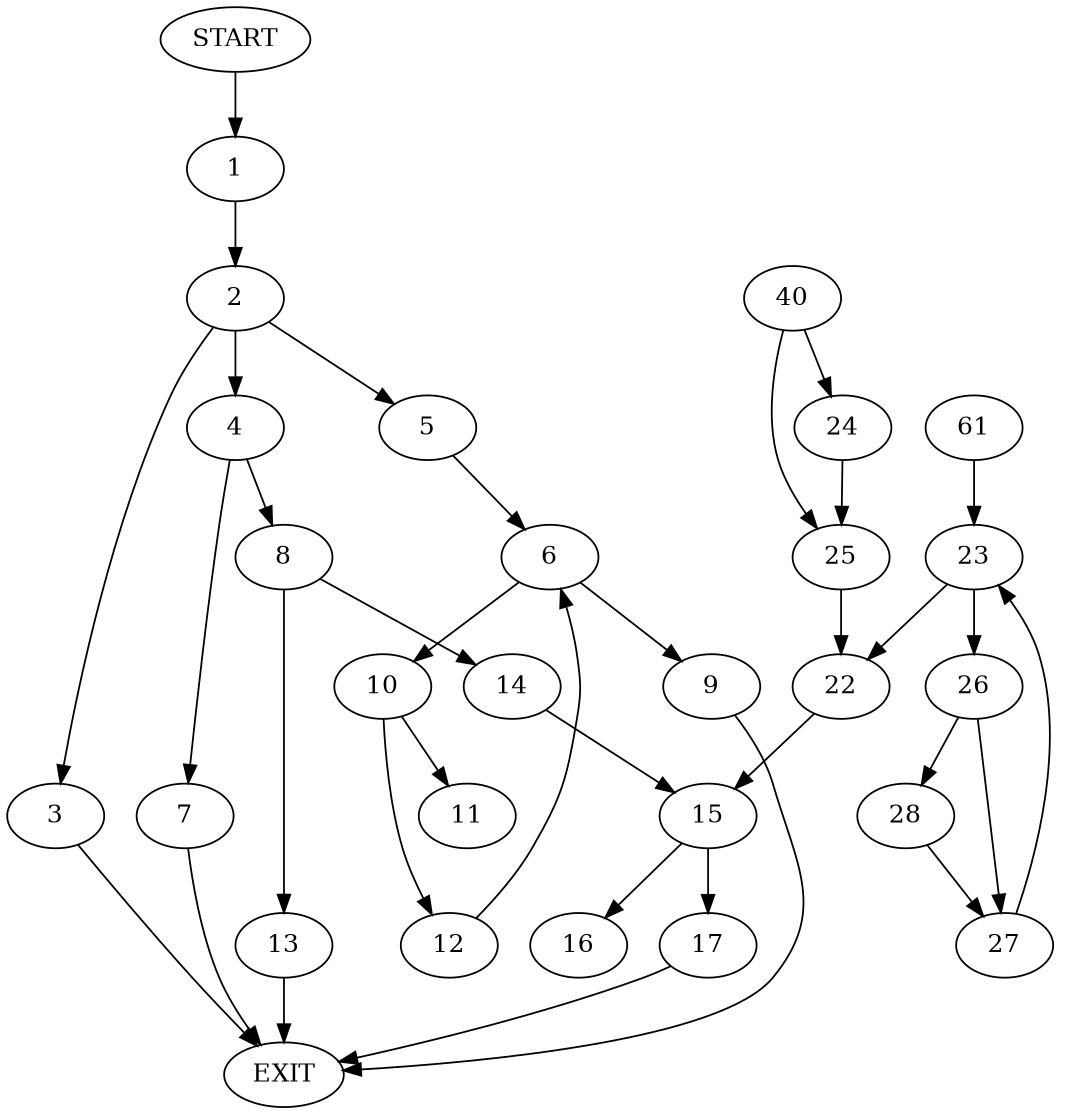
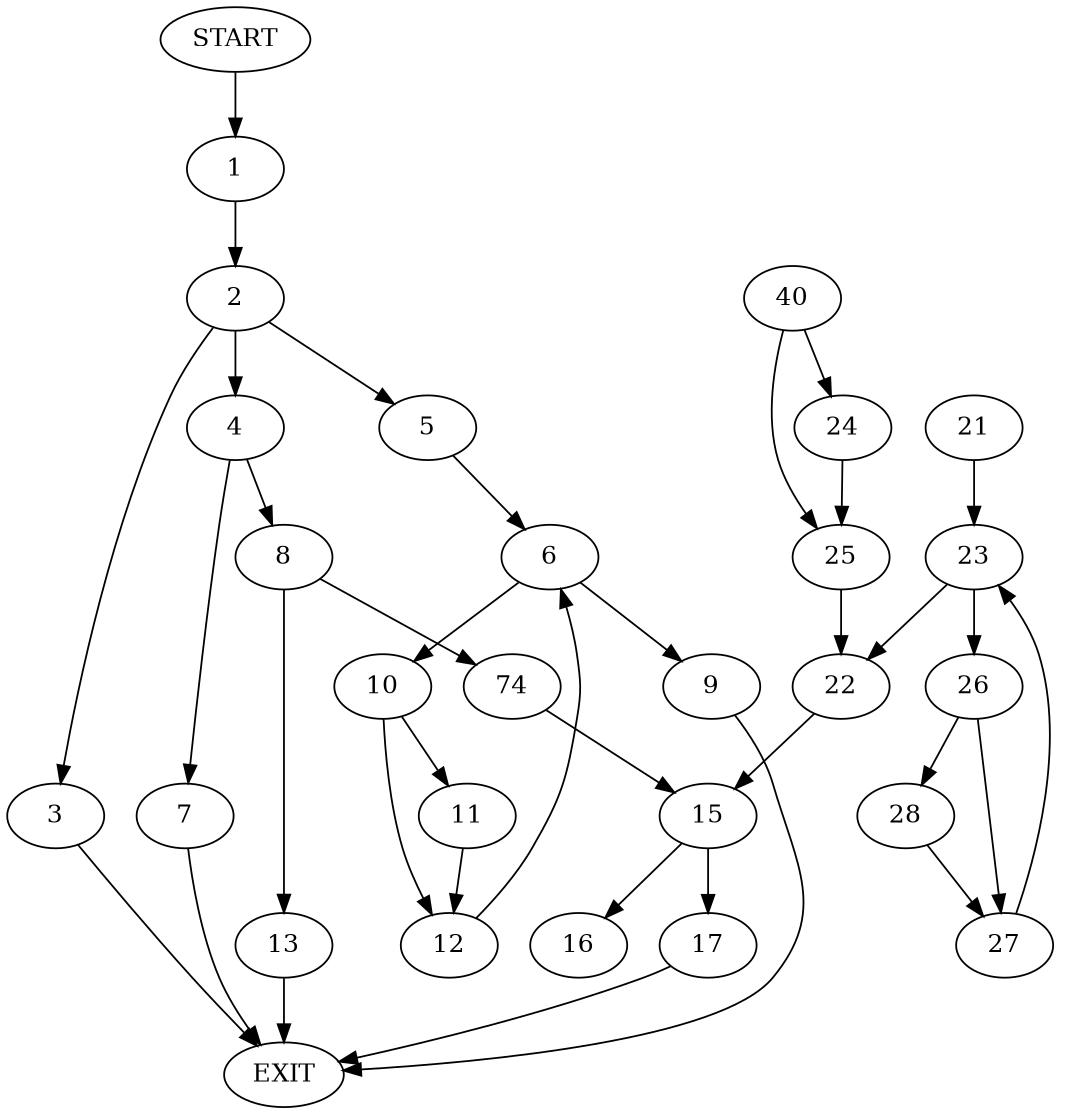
node "61": label "61" -> "21"
node "14": label "14" -> "74"
edge "11" -> "12": added
